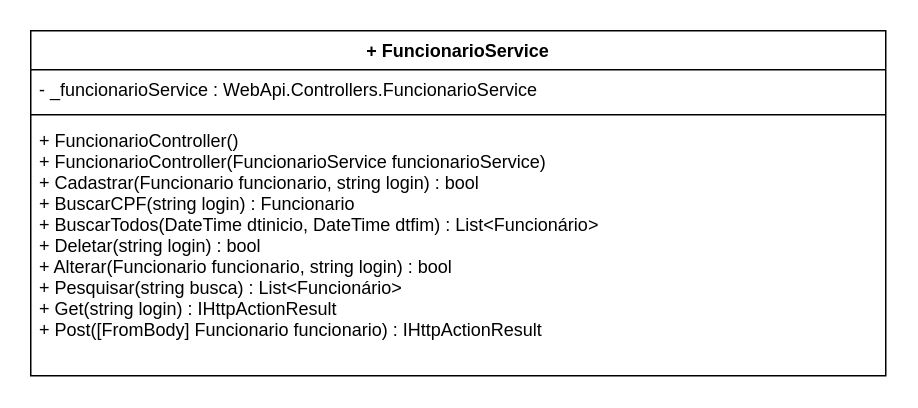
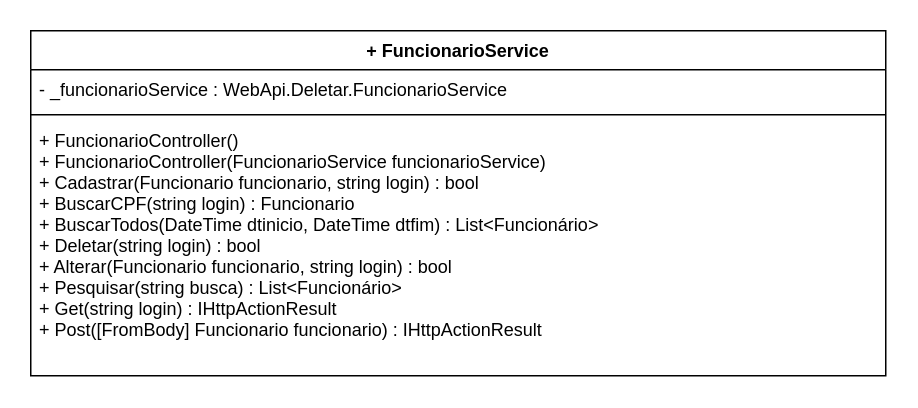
node "- _funcionarioService : WebApi.Controllers.FuncionarioService": label "- _funcionarioService : WebApi.Controllers.FuncionarioService" -> "- _funcionarioService : WebApi.Deletar.FuncionarioService"
